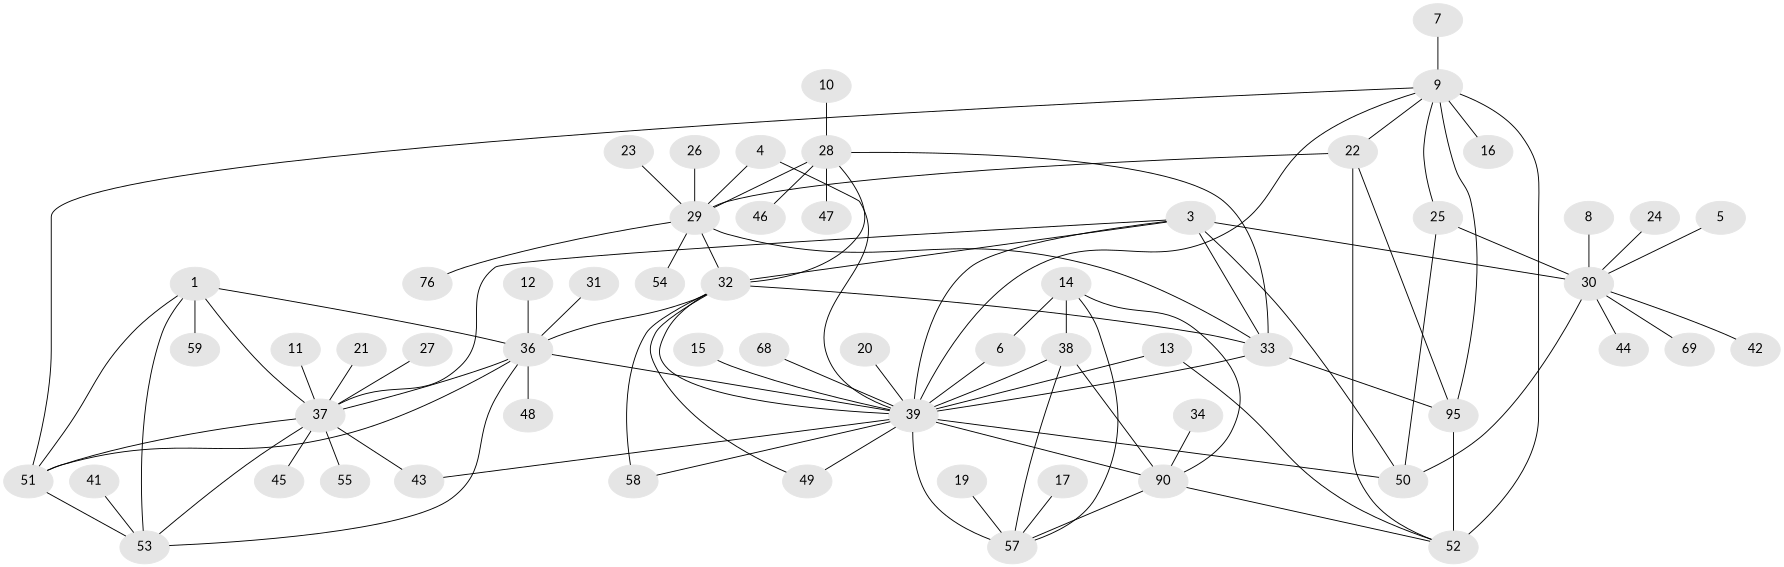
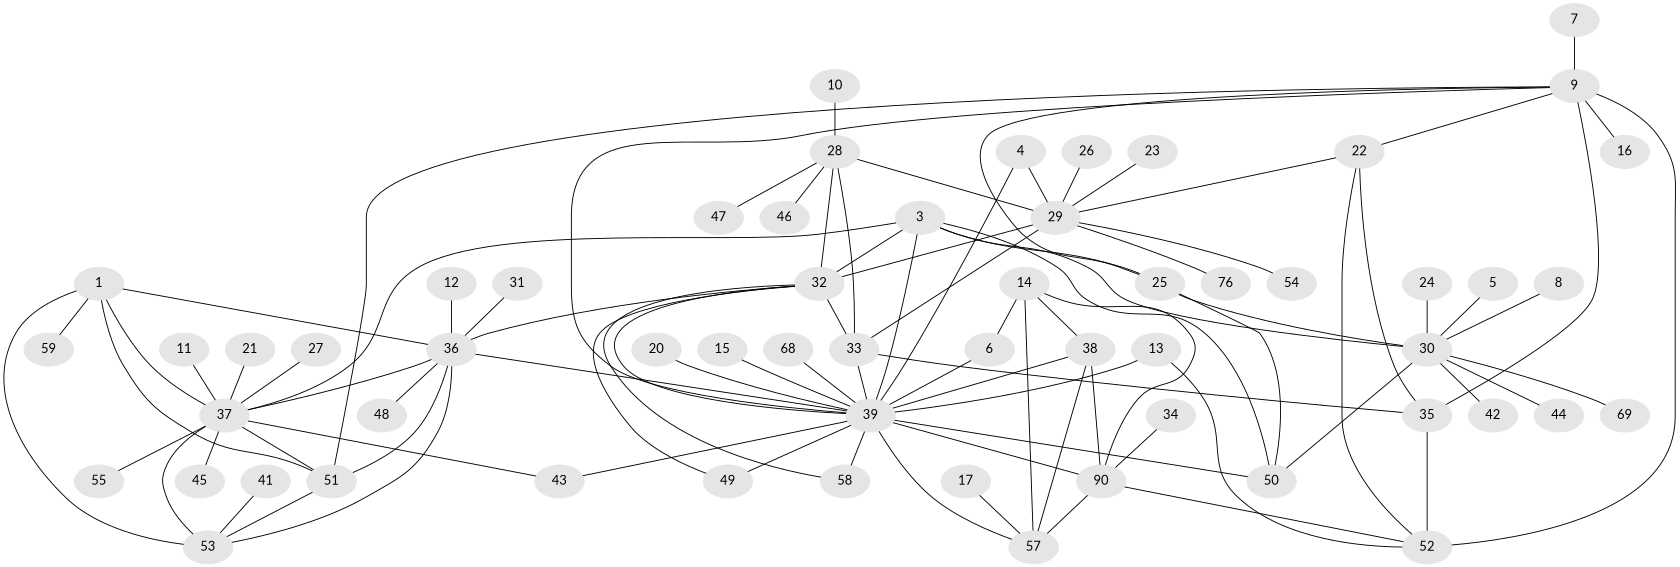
edge "3" -- "33": now "3" -- "25"
node "95": label "95" -> "35"
node "19": removed
